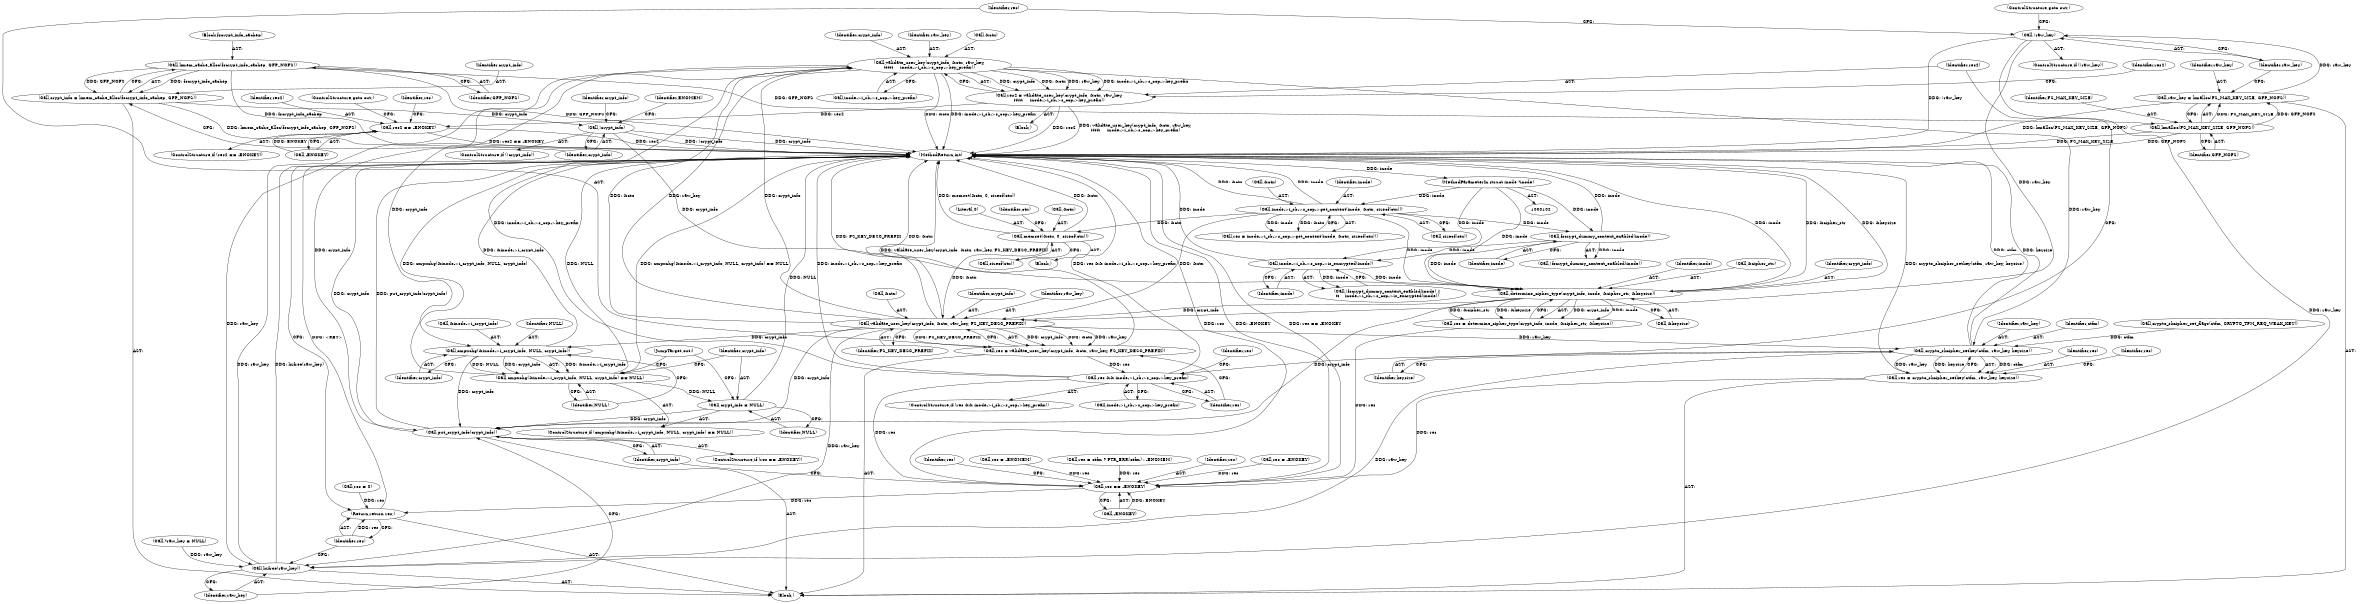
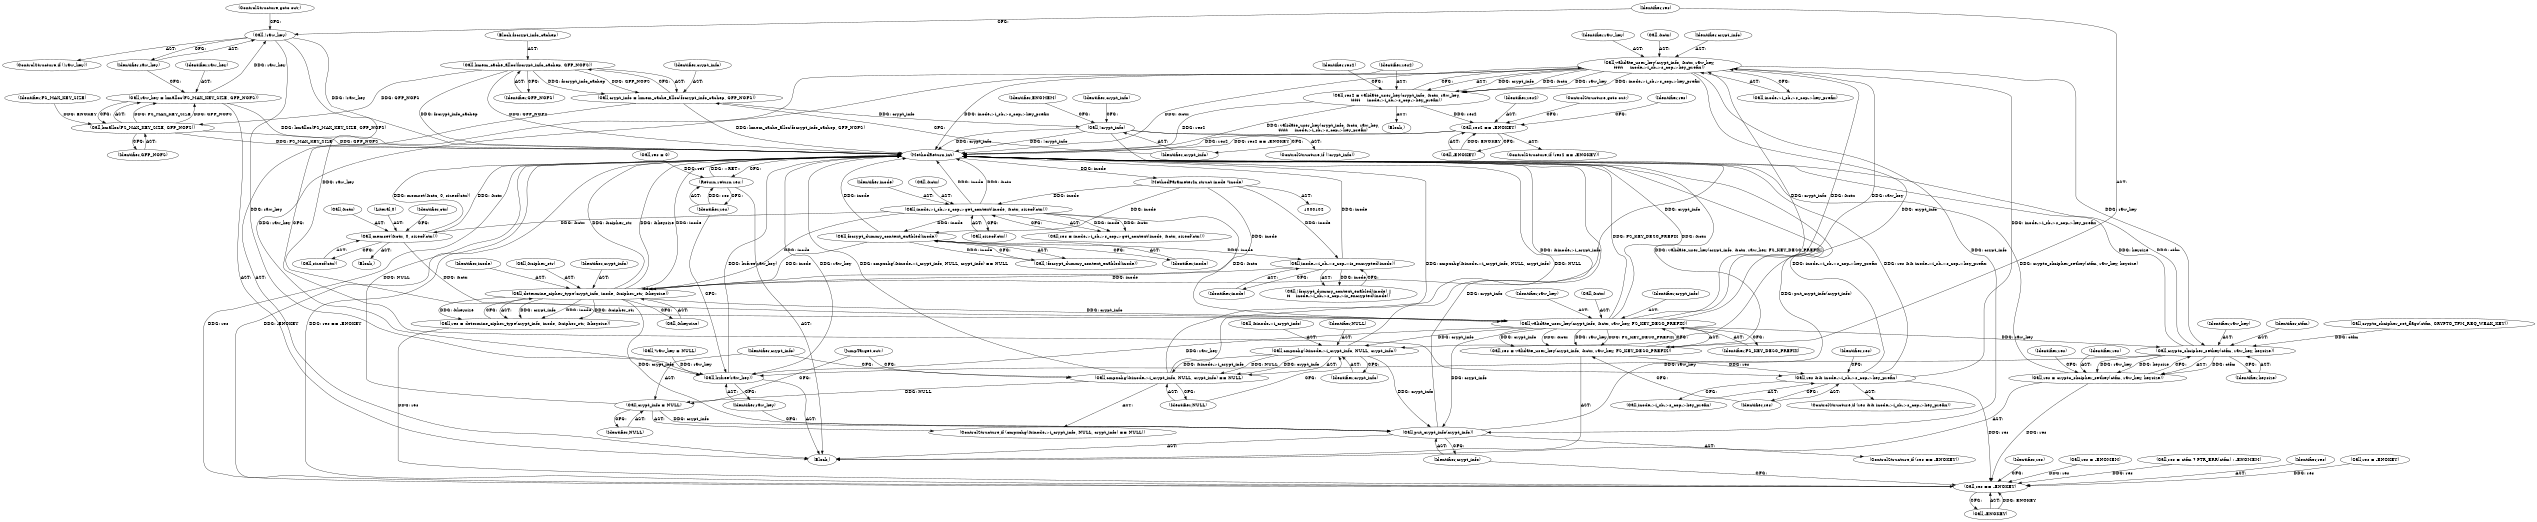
edge "(Identifier,FS_MAX_KEY_SIZE)" -> "(Call,kmalloc(FS_MAX_KEY_SIZE, GFP_NOFS))": label "AST: " -> "DDG: ENOKEY"
edge "(Call,!fscrypt_dummy_context_enabled(inode))" -> "(Call,fscrypt_dummy_context_enabled(inode))": added, label "CFG:"
edge "(Call,res == -ENOKEY)" -> "(Return,return res;)": removed, label "DDG: res"
